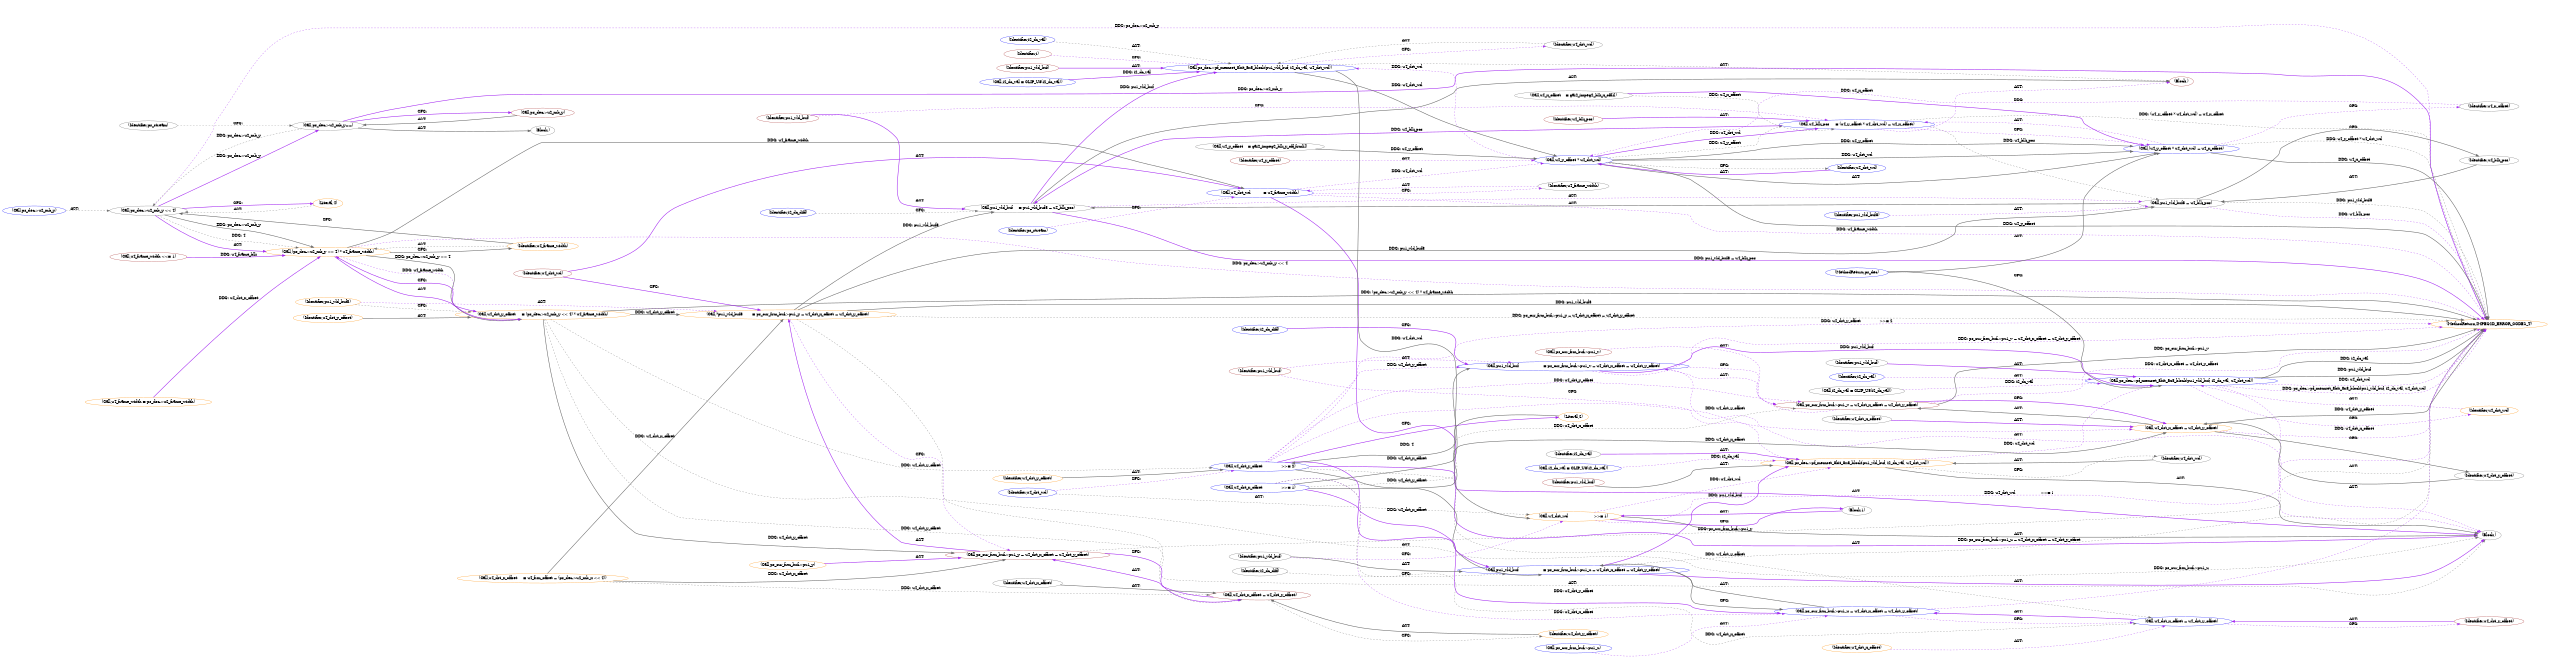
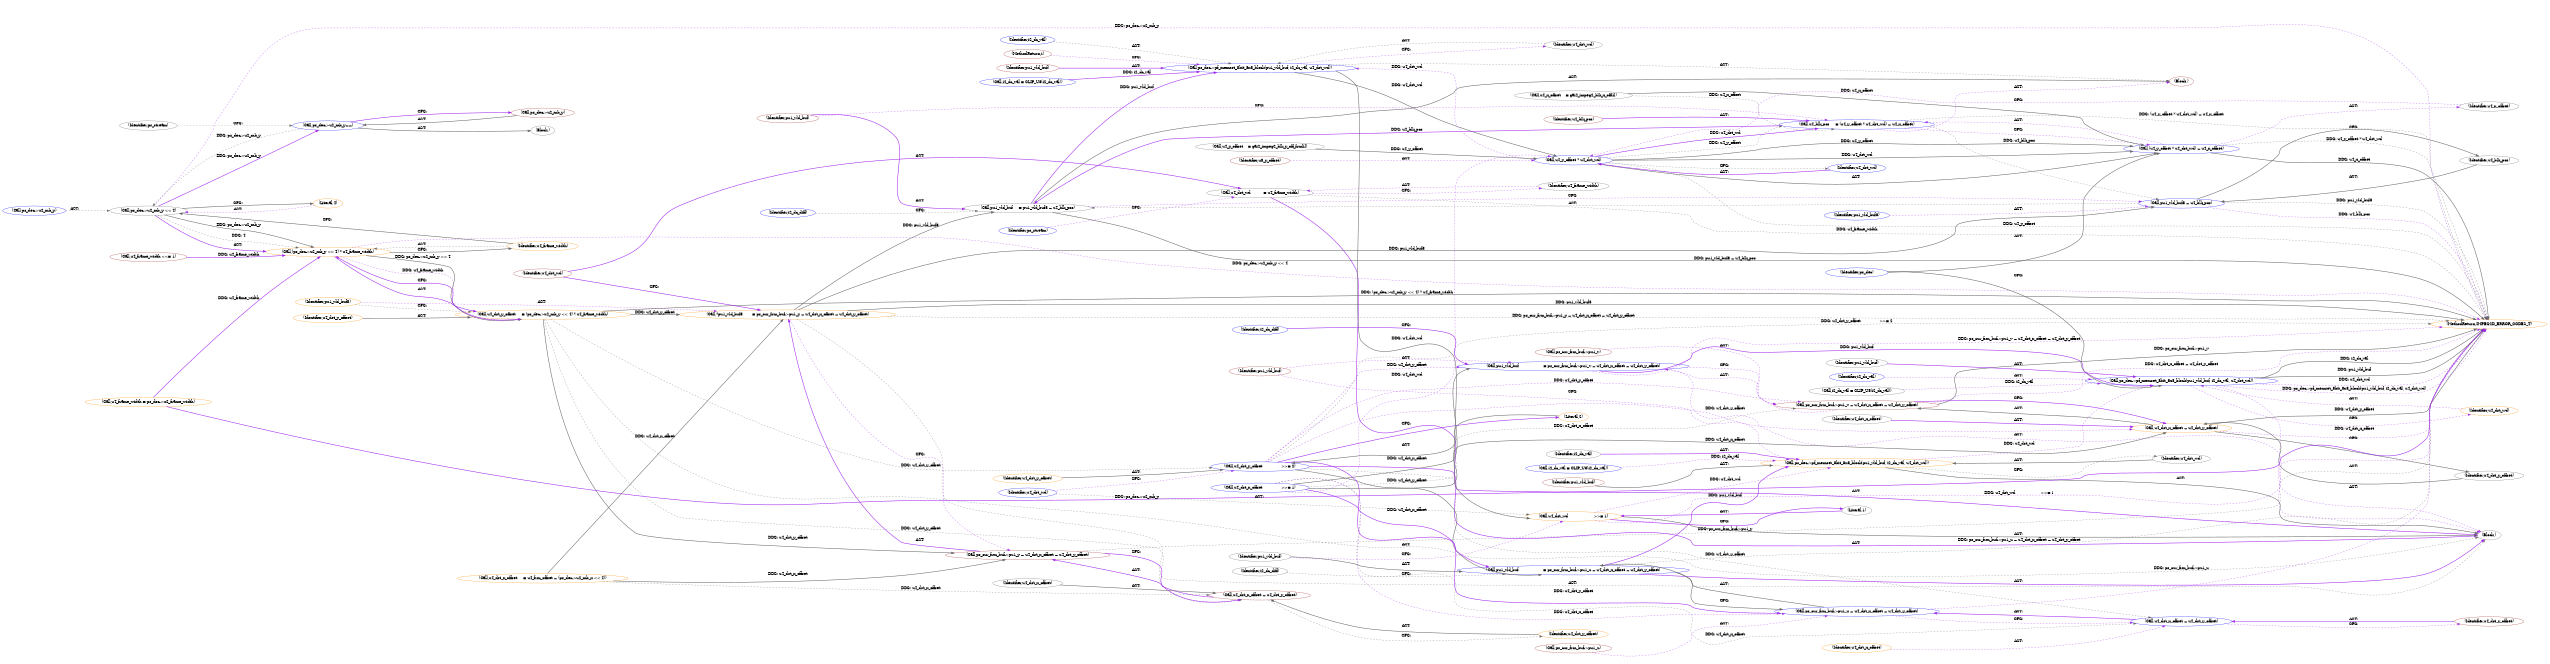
node "(Identifier,i)": label "(Identifier,i)" -> "(MethodReturn,i)"
edge "(Call,ps_dec->u2_mb_y++)" -> "(MethodReturn,IMPEG2D_ERROR_CODES_T)": now "(Call,u4_frame_width = ps_dec->u2_frame_width)" -> "(MethodReturn,IMPEG2D_ERROR_CODES_T)"
edge "(Identifier,u4_x_offset)" -> "(Call,u4_y_offset * u4_dst_wd)": label "DDG: " -> "CFG: "
edge "(Call,u4_x_offset    = gai2_impeg2_blk_x_off[i])" -> "(Call,(u4_y_offset * u4_dst_wd) + u4_x_offset)": color purple -> gray40
edge "(Call,(u4_y_offset * u4_dst_wd) + u4_x_offset)" -> "(Identifier,u4_x_offset)": label "CFG: " -> "AST: "
node "(Call,ps_dec->u2_mb_y++)": color gray40 -> blue
edge "(Call,(ps_dec->u2_mb_y << 4) * u4_frame_width)" -> "(Call,u4_dst_wd           = u4_frame_width)": removed, label "DDG: u4_frame_width"
node "(Identifier,u4_y_offset)": label "(Identifier,u4_y_offset)" -> "(Identifier,u8_y_offset)"
edge "(Call,u4_dst_wd           = u4_frame_width)" -> "(Call,u4_y_offset * u4_dst_wd)": now "(Call,u4_dst_x_offset                >>= 1)" -> "(Call,u4_y_offset * u4_dst_wd)"
node "(Call,u4_dst_wd           = u4_frame_width)": color blue -> gray40
edge "(Call,pu1_vld_buf     = pu1_vld_buf8 + u4_blk_pos)" -> "(Call,pu1_vld_buf8 + u4_blk_pos)": label "AST: " -> "CFG: "
node "(Call,pu1_vld_buf8 + u4_blk_pos)": color gray40 -> blue
edge "(Call,ps_dec->u2_mb_y << 4)" -> "(Literal,4)": color purple -> gray40
edge "(Call,pu1_vld_buf8 + u4_blk_pos)" -> "(Call,pu1_vld_buf     = pu1_vld_buf8 + u4_blk_pos)": style bold -> dashed
edge "(Literal,4)" -> "(Call,ps_dec->u2_mb_y << 4)": color gray40 -> purple
edge "(Call,u4_y_offset * u4_dst_wd)" -> "(MethodReturn,IMPEG2D_ERROR_CODES_T)": style bold -> dashed
edge "(Call,u4_dst_wd           = u4_frame_width)" -> "(MethodReturn,IMPEG2D_ERROR_CODES_T)": color purple -> gray40
edge "(Call,u4_frame_width <<= 1)" -> "(Call,(ps_dec->u2_mb_y << 4) * u4_frame_width)": label "DDG: u4_frame_blk" -> "DDG: u4_frame_width"
edge "(Call,pu1_vld_buf     = pu1_vld_buf8 + u4_blk_pos)" -> "(MethodReturn,IMPEG2D_ERROR_CODES_T)": color purple -> gray40
node "(MethodReturn,ps_dec)": label "(MethodReturn,ps_dec)" -> "(Identifier,ps_dec)"
edge "(Call,u4_frame_width = ps_dec->u2_frame_width)" -> "(Call,(ps_dec->u2_mb_y << 4) * u4_frame_width)": label "DDG: u4_dst_x_offset" -> "DDG: u4_frame_width"
edge "(Call,u4_dst_y_offset                >>= 2)" -> "(MethodReturn,IMPEG2D_ERROR_CODES_T)": color purple -> gray40
edge "(Literal,2)" -> "(Call,u4_dst_y_offset                >>= 2)": label "DDG: 4" -> "AST: "
node "(Block,1)": label "(Block,1)" -> "(Literal,1)"
node "(Call,ps_cur_frm_buf->pu1_y)": removed
node "(Call,ps_cur_frm_buf->pu1_u)": color blue -> brown
